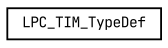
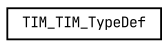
node "LPC_TIM_TypeDef": label "LPC_TIM_TypeDef" -> "TIM_TIM_TypeDef"
